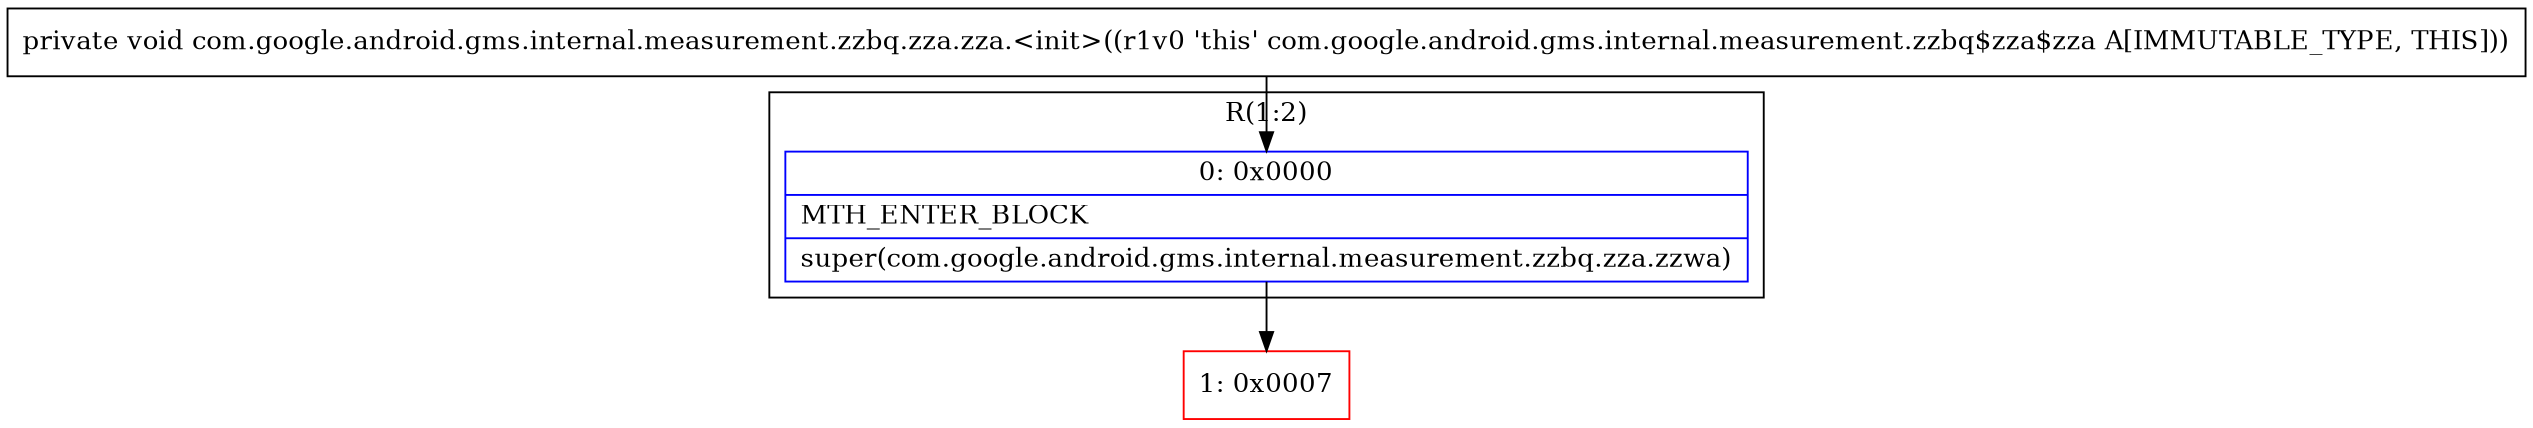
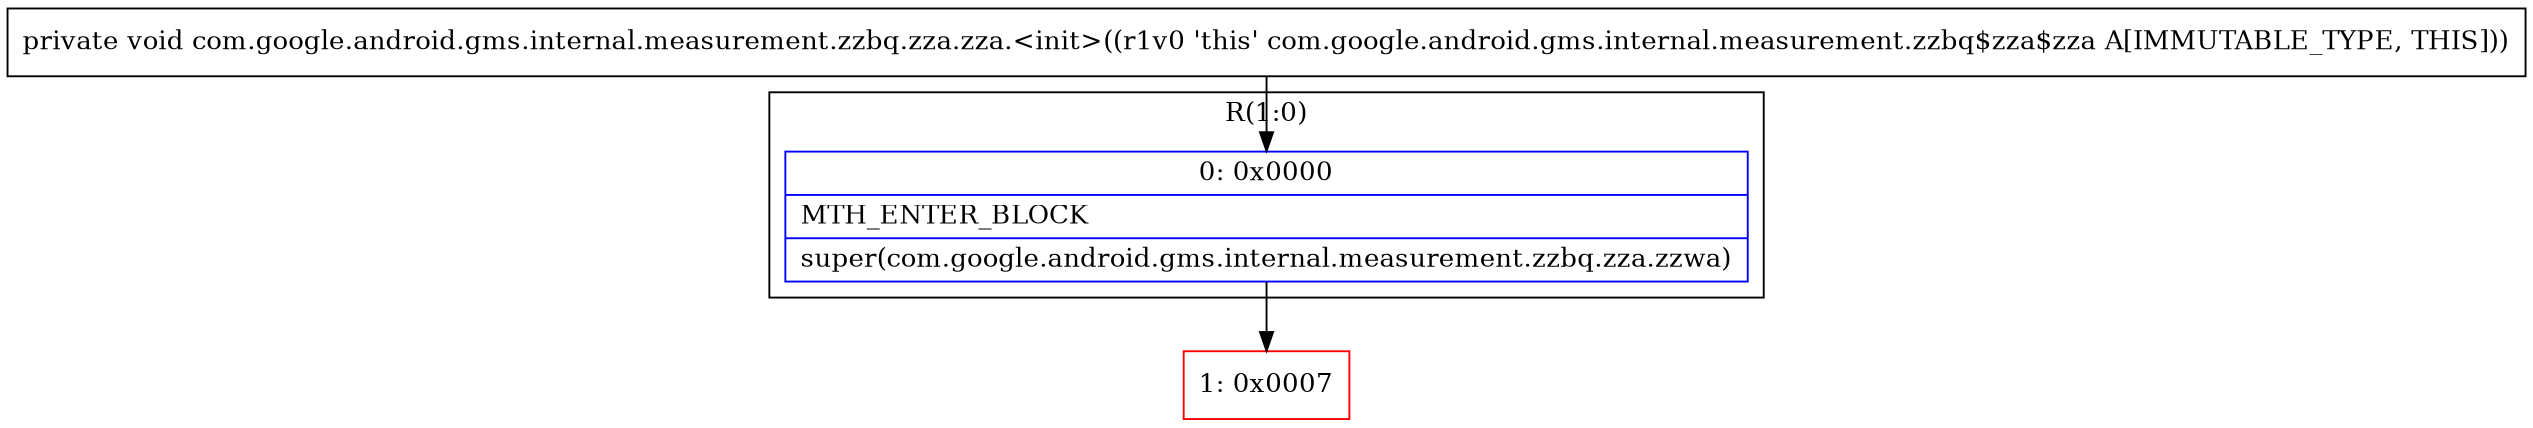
cluster "R(1:2)": label "R(1:2)" -> "R(1:0)"
